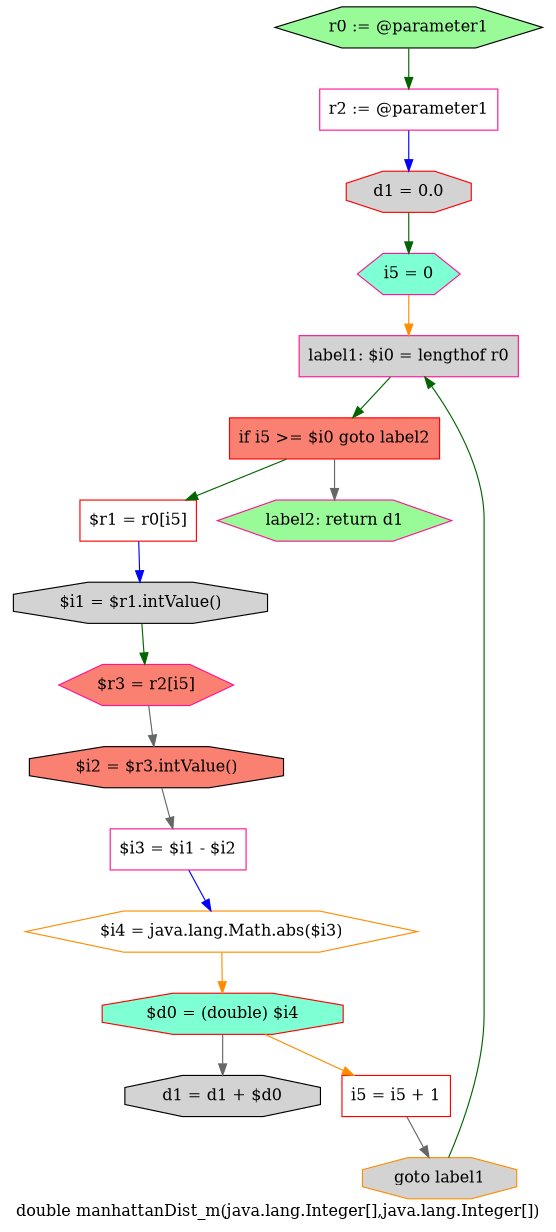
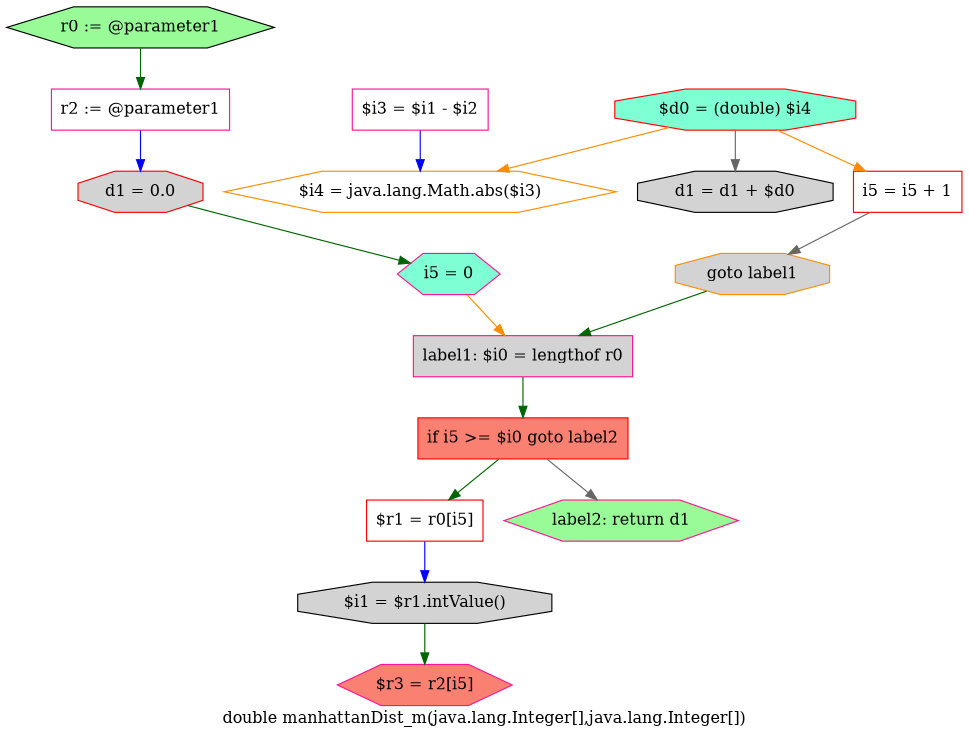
node "$i2 = $r3.intValue()": removed
edge "$i4 = java.lang.Math.abs($i3)" -> "$d0 = (double) $i4": reversed
